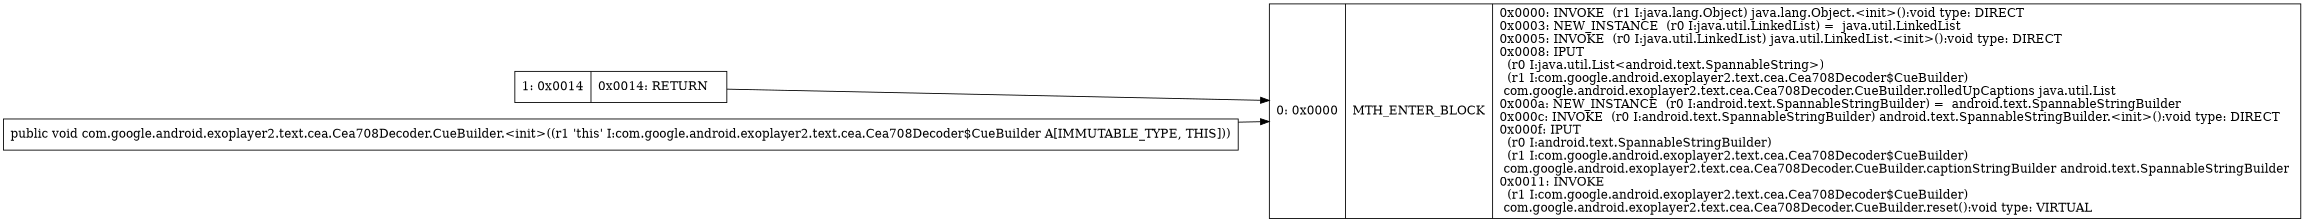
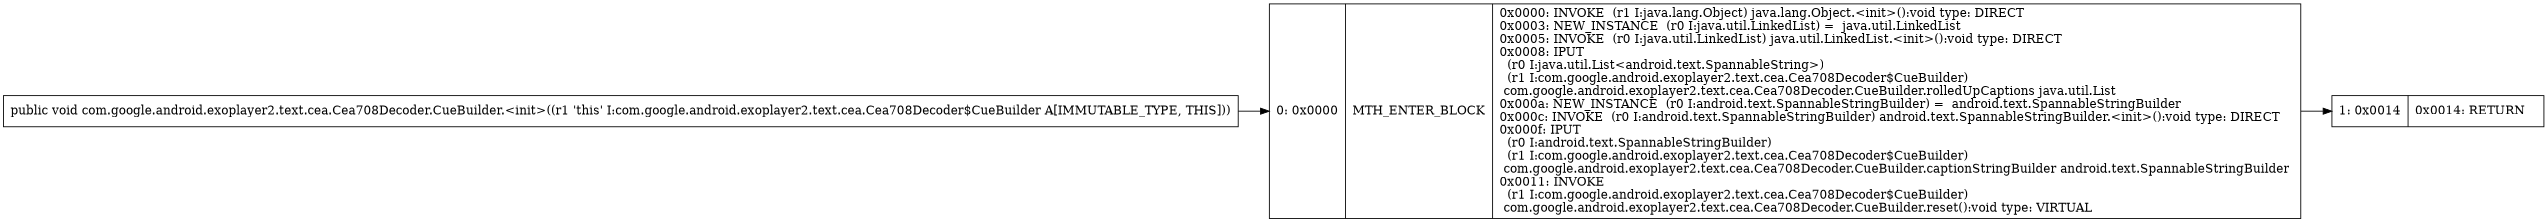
edge "1: 0x0014" -> "0: 0x0000": reversed
